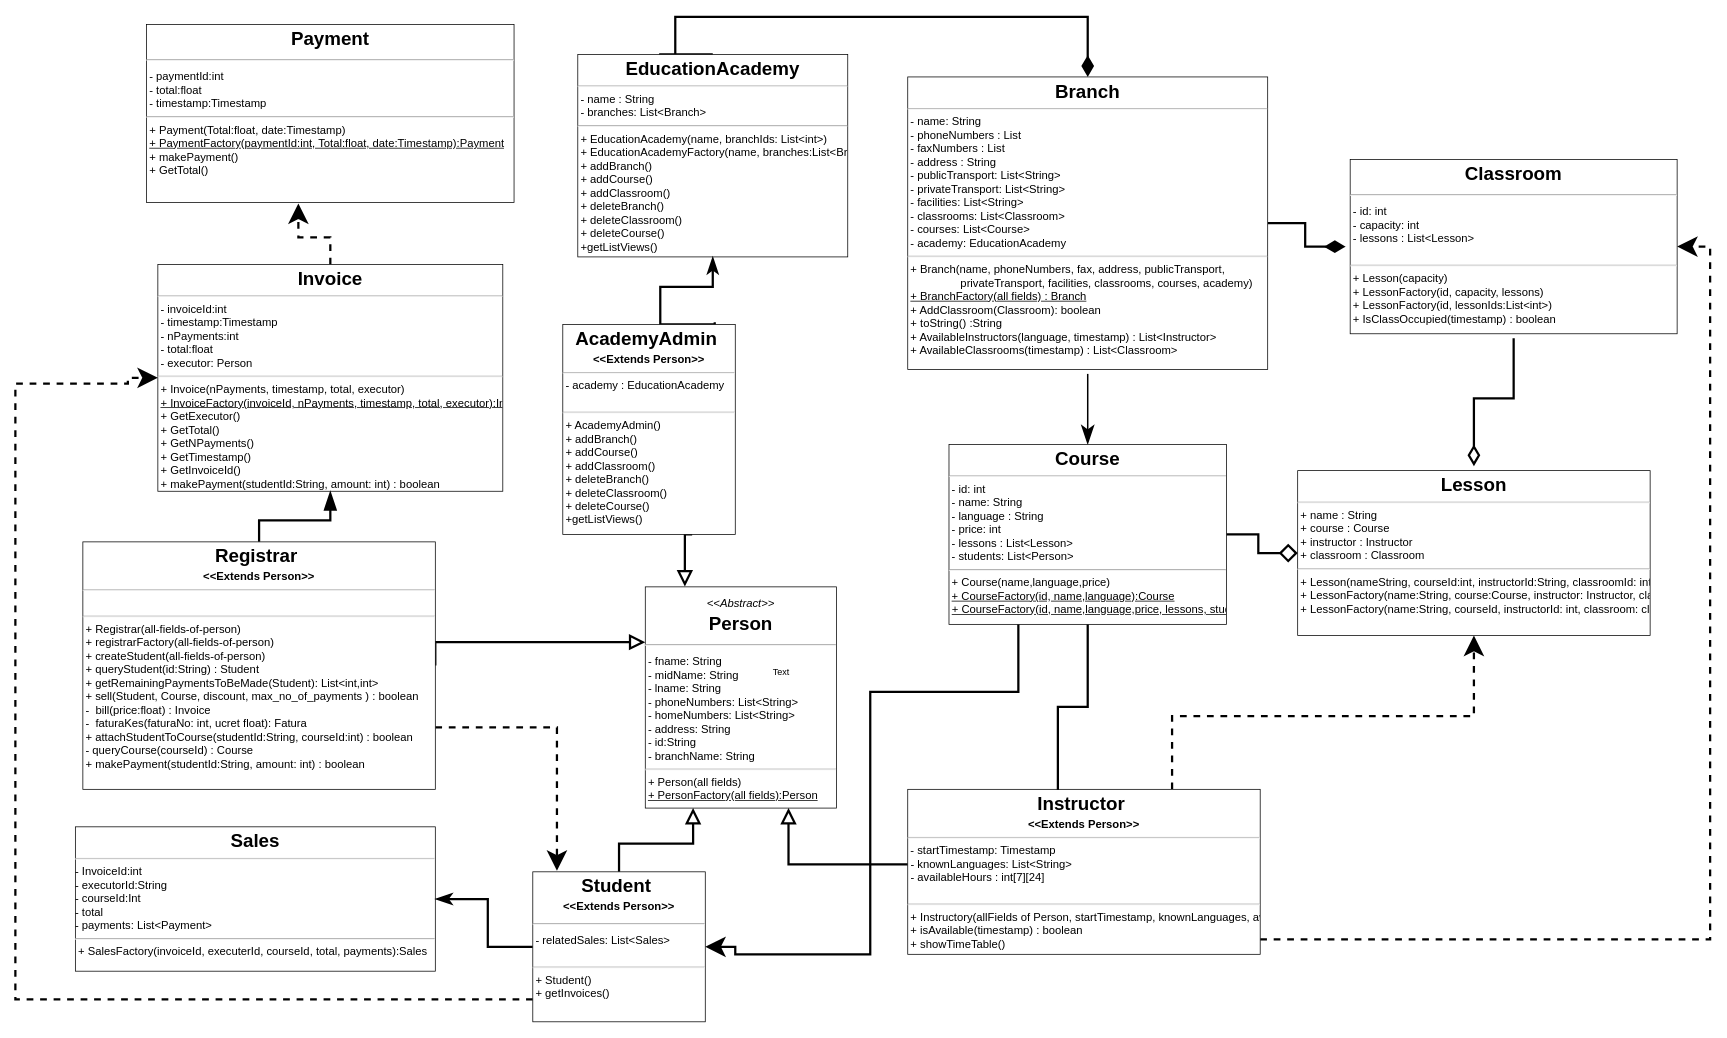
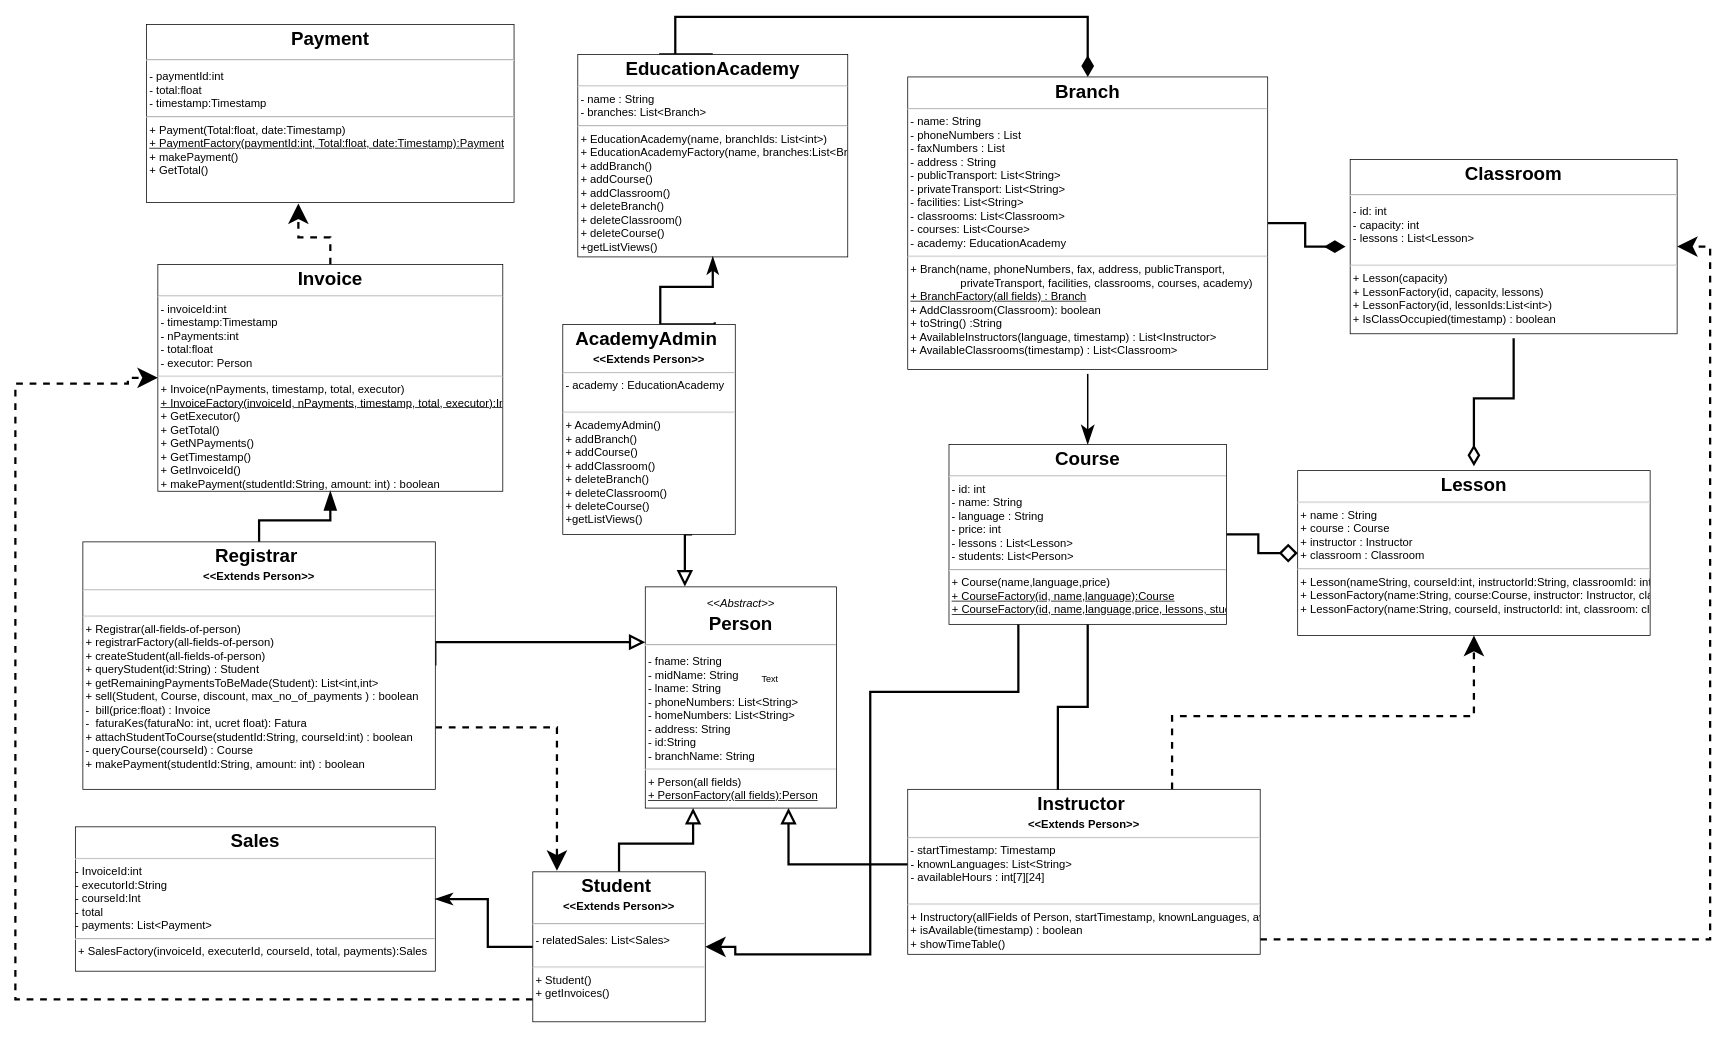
node "Text": moved (781, 672) -> (770, 680)
